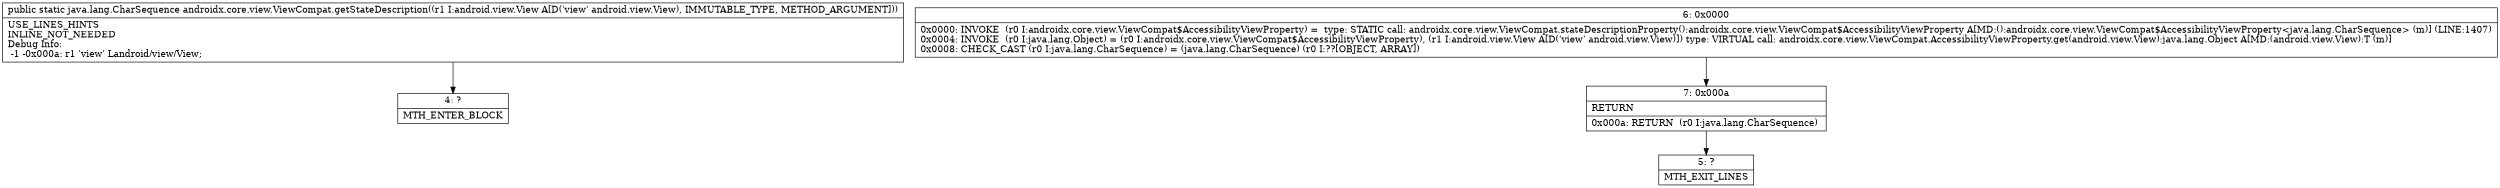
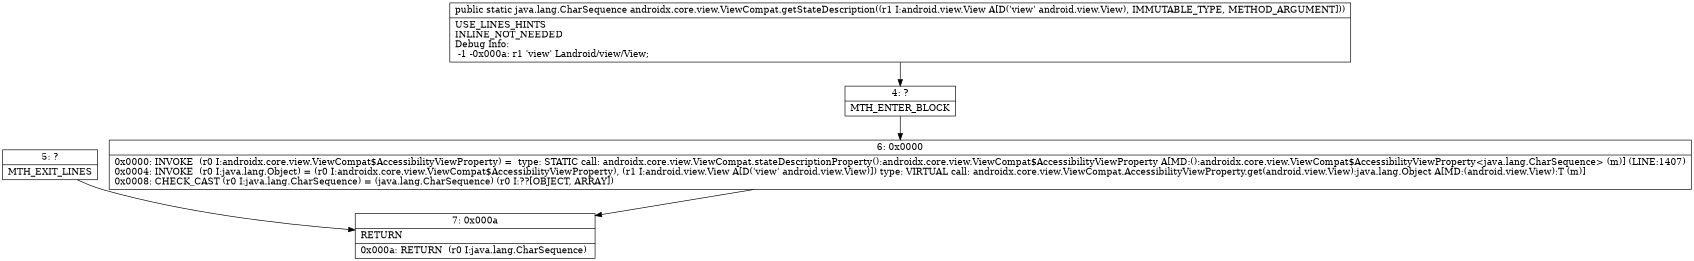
edge "4: ?" -> "6: 0x0000": added
edge "7: 0x000a" -> "5: ?": reversed
